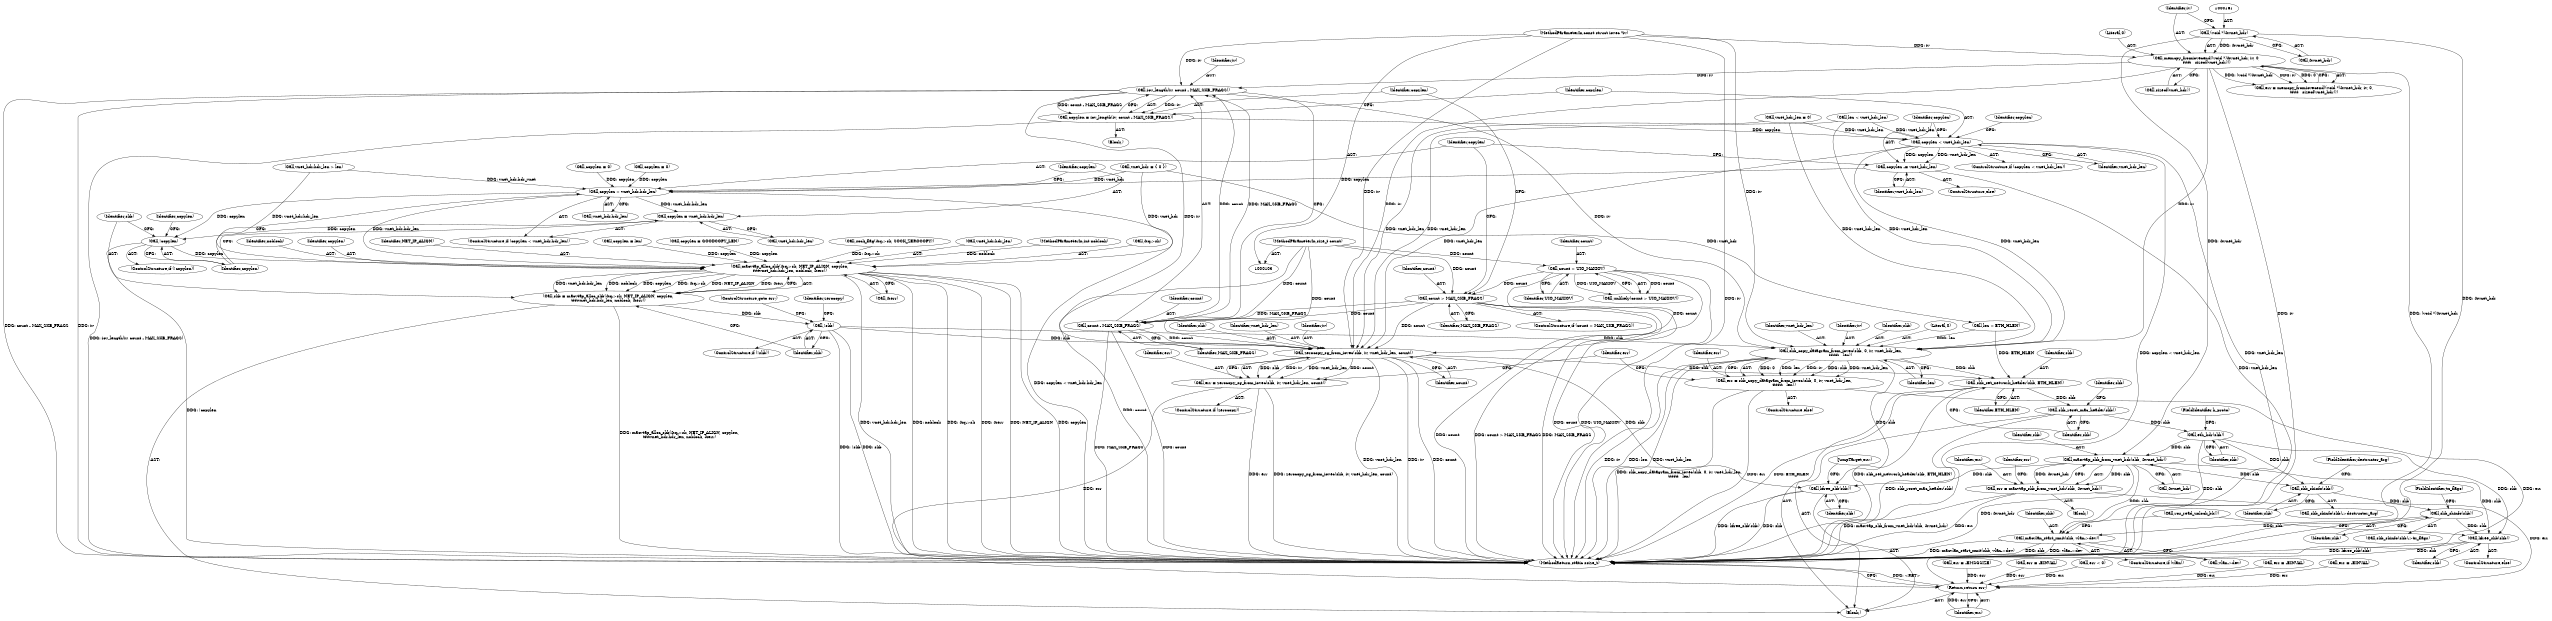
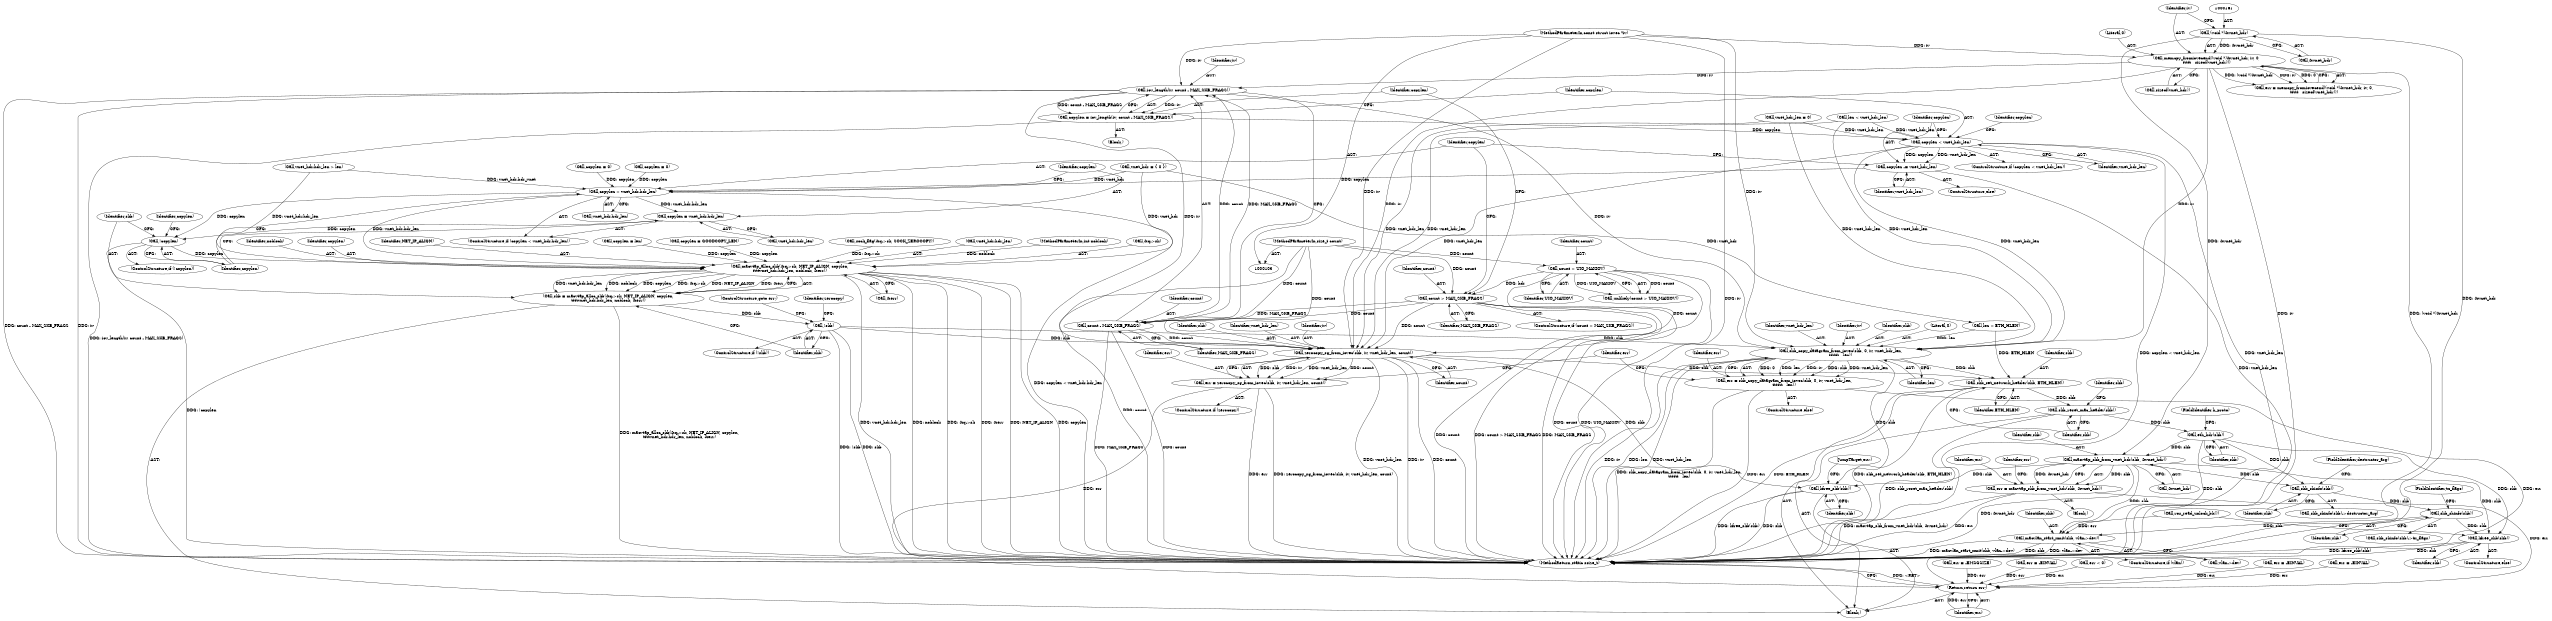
edge "(Call,count > UIO_MAXIOV)" -> "(Call,count > MAX_SKB_FRAGS)": label "DDG: count" -> "DDG: hdr"
edge "(Call,rcu_read_unlock_bh())" -> "(Call,macvlan_start_xmit(skb, vlan->dev))": label "CFG: " -> "DDG: err"
